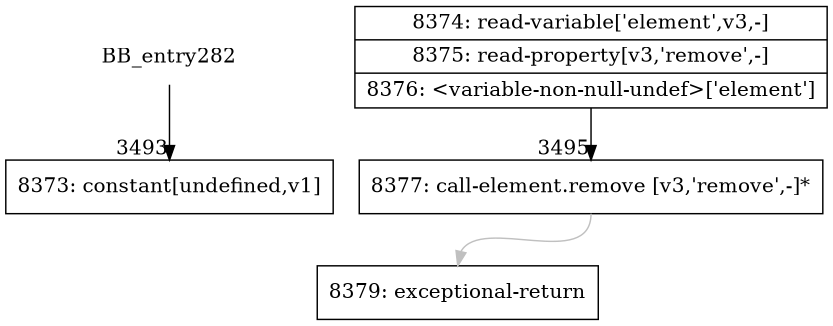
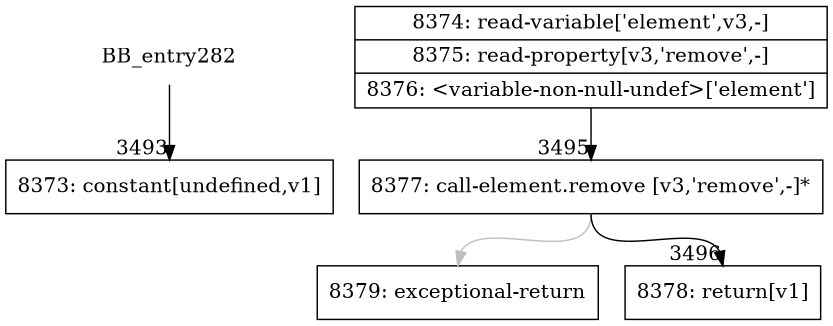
node "8378: return[v1]": added
